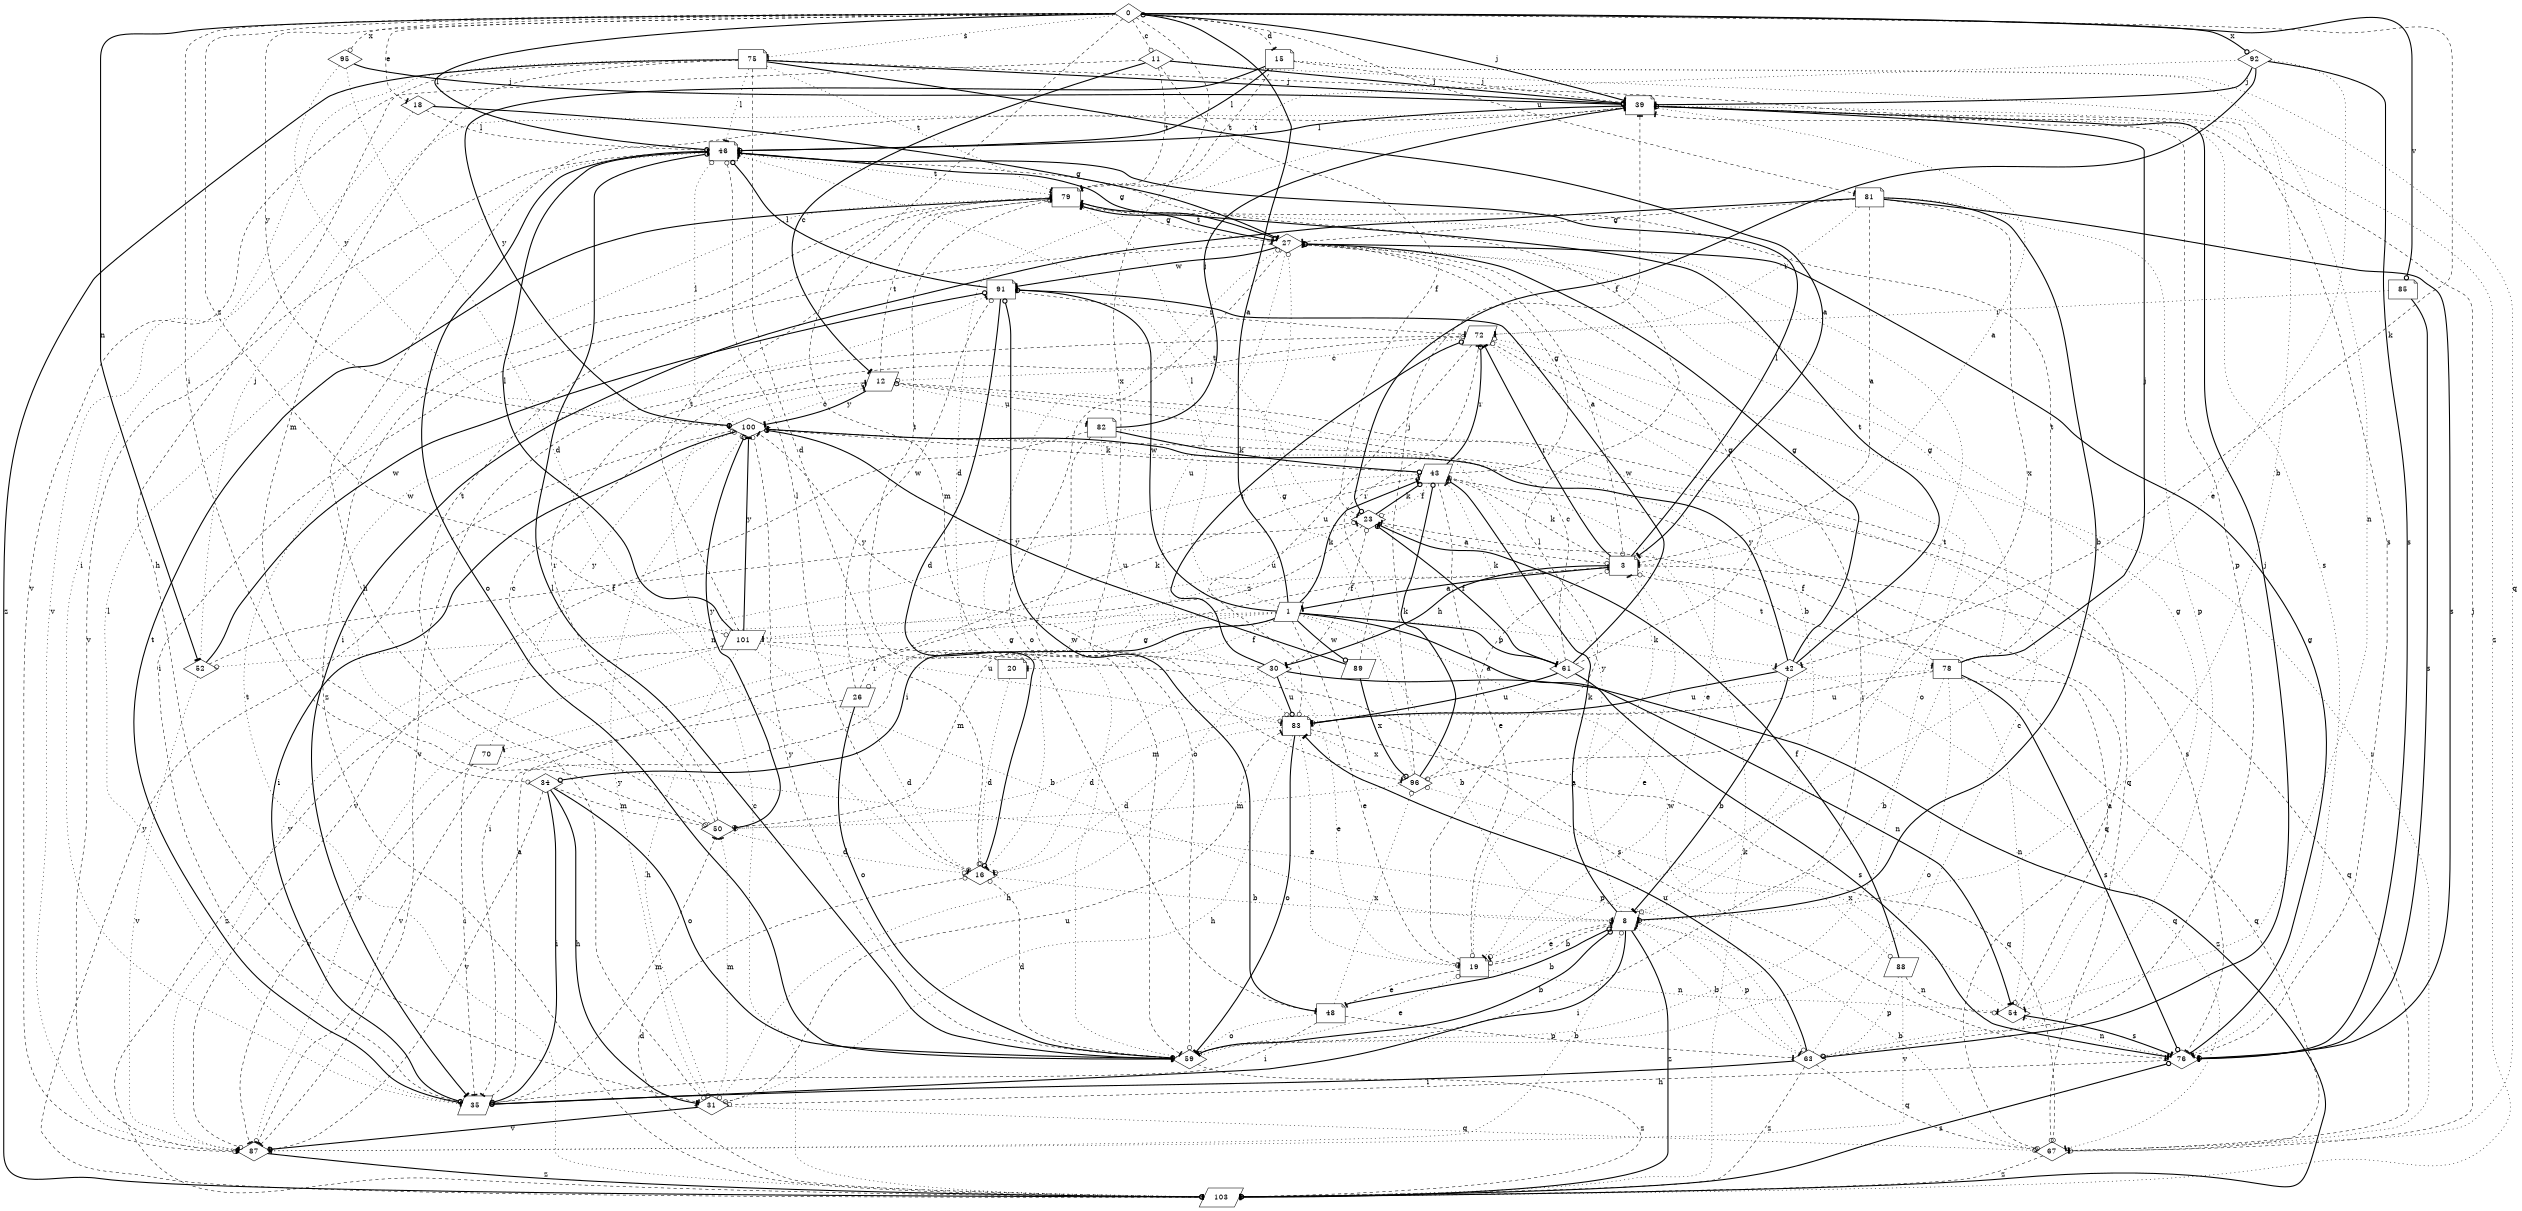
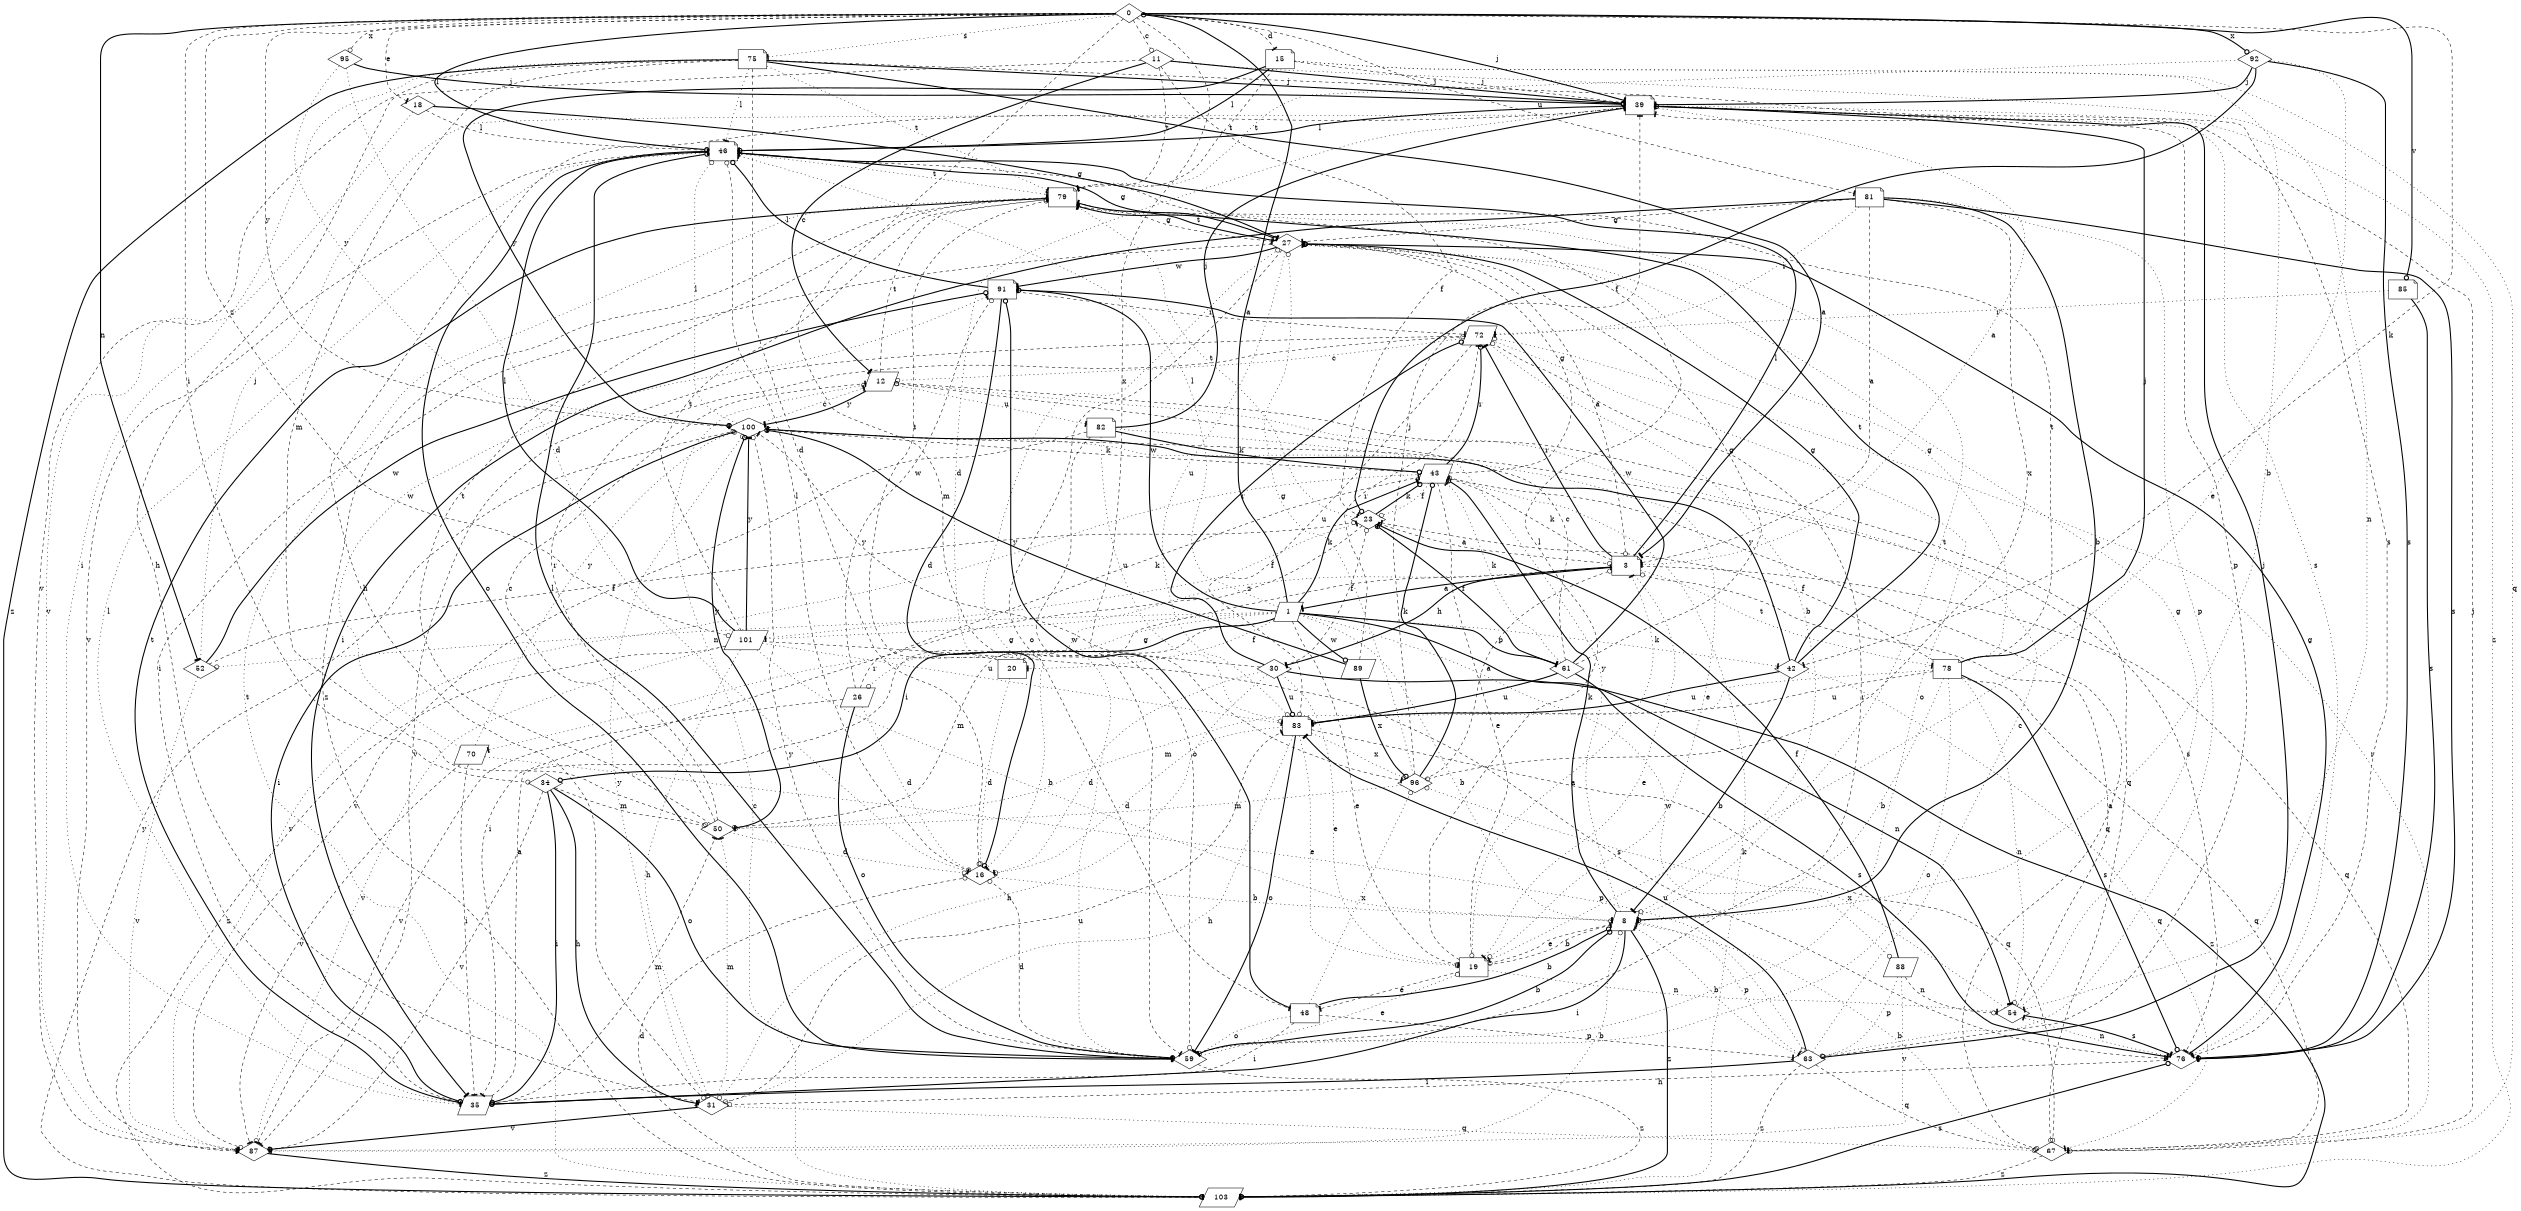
edge "101" -> "23": label "u" -> "f"
